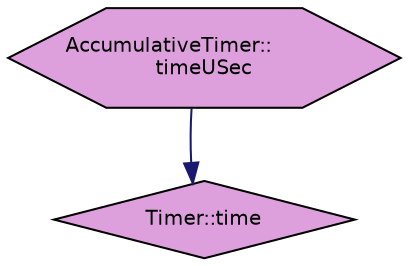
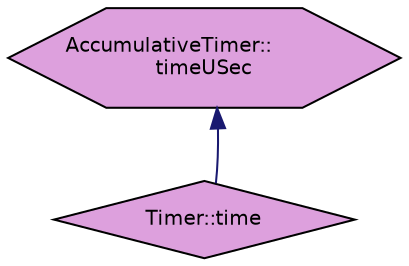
edge "AccumulativeTimer:: timeUSec" -> "Timer::time": reversed
